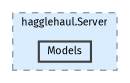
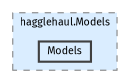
cluster "hagglehaul.Server": label "hagglehaul.Server" -> "hagglehaul.Models"
